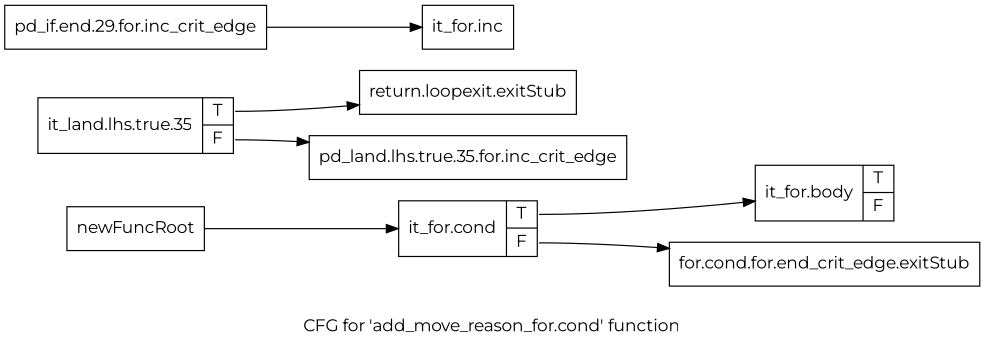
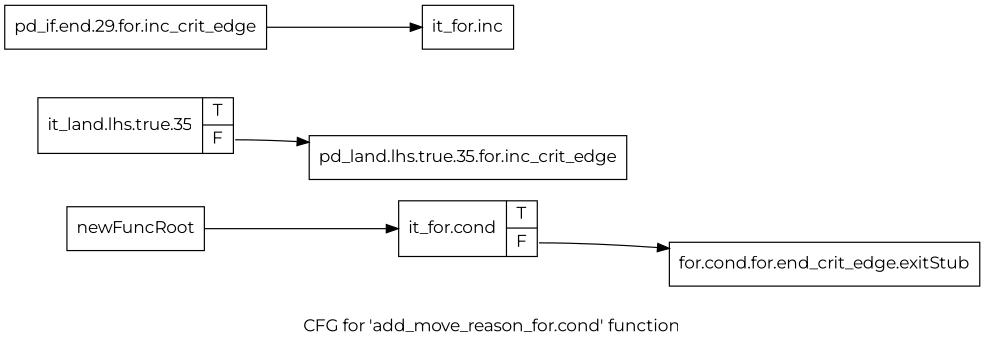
node "return.loopexit.exitStub": removed
node "it_for.body": removed
